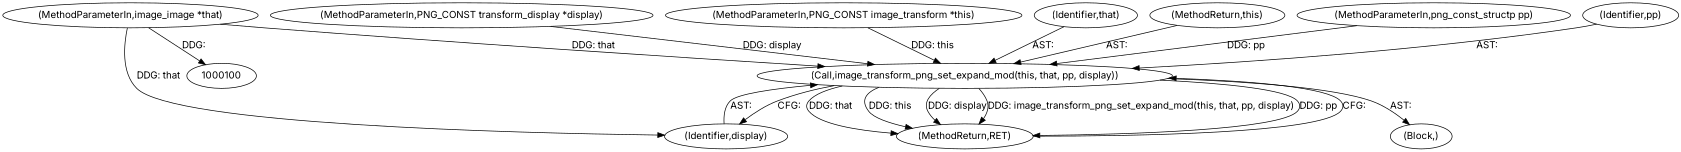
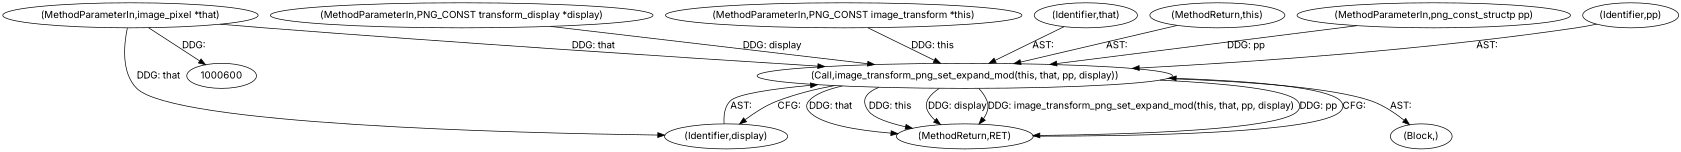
node "(MethodParameterIn,image_image *that)": label "(MethodParameterIn,image_image *that)" -> "(MethodParameterIn,image_pixel *that)"
node "1000100": label "1000100" -> "1000600"
